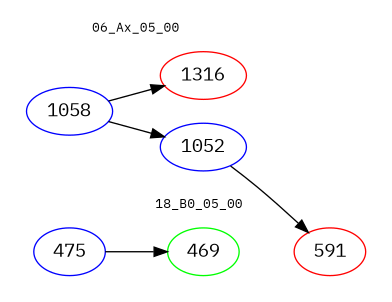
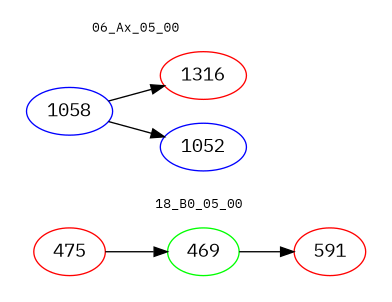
edge "1052" -> "591": now "469" -> "591"
node "475": color blue -> red
